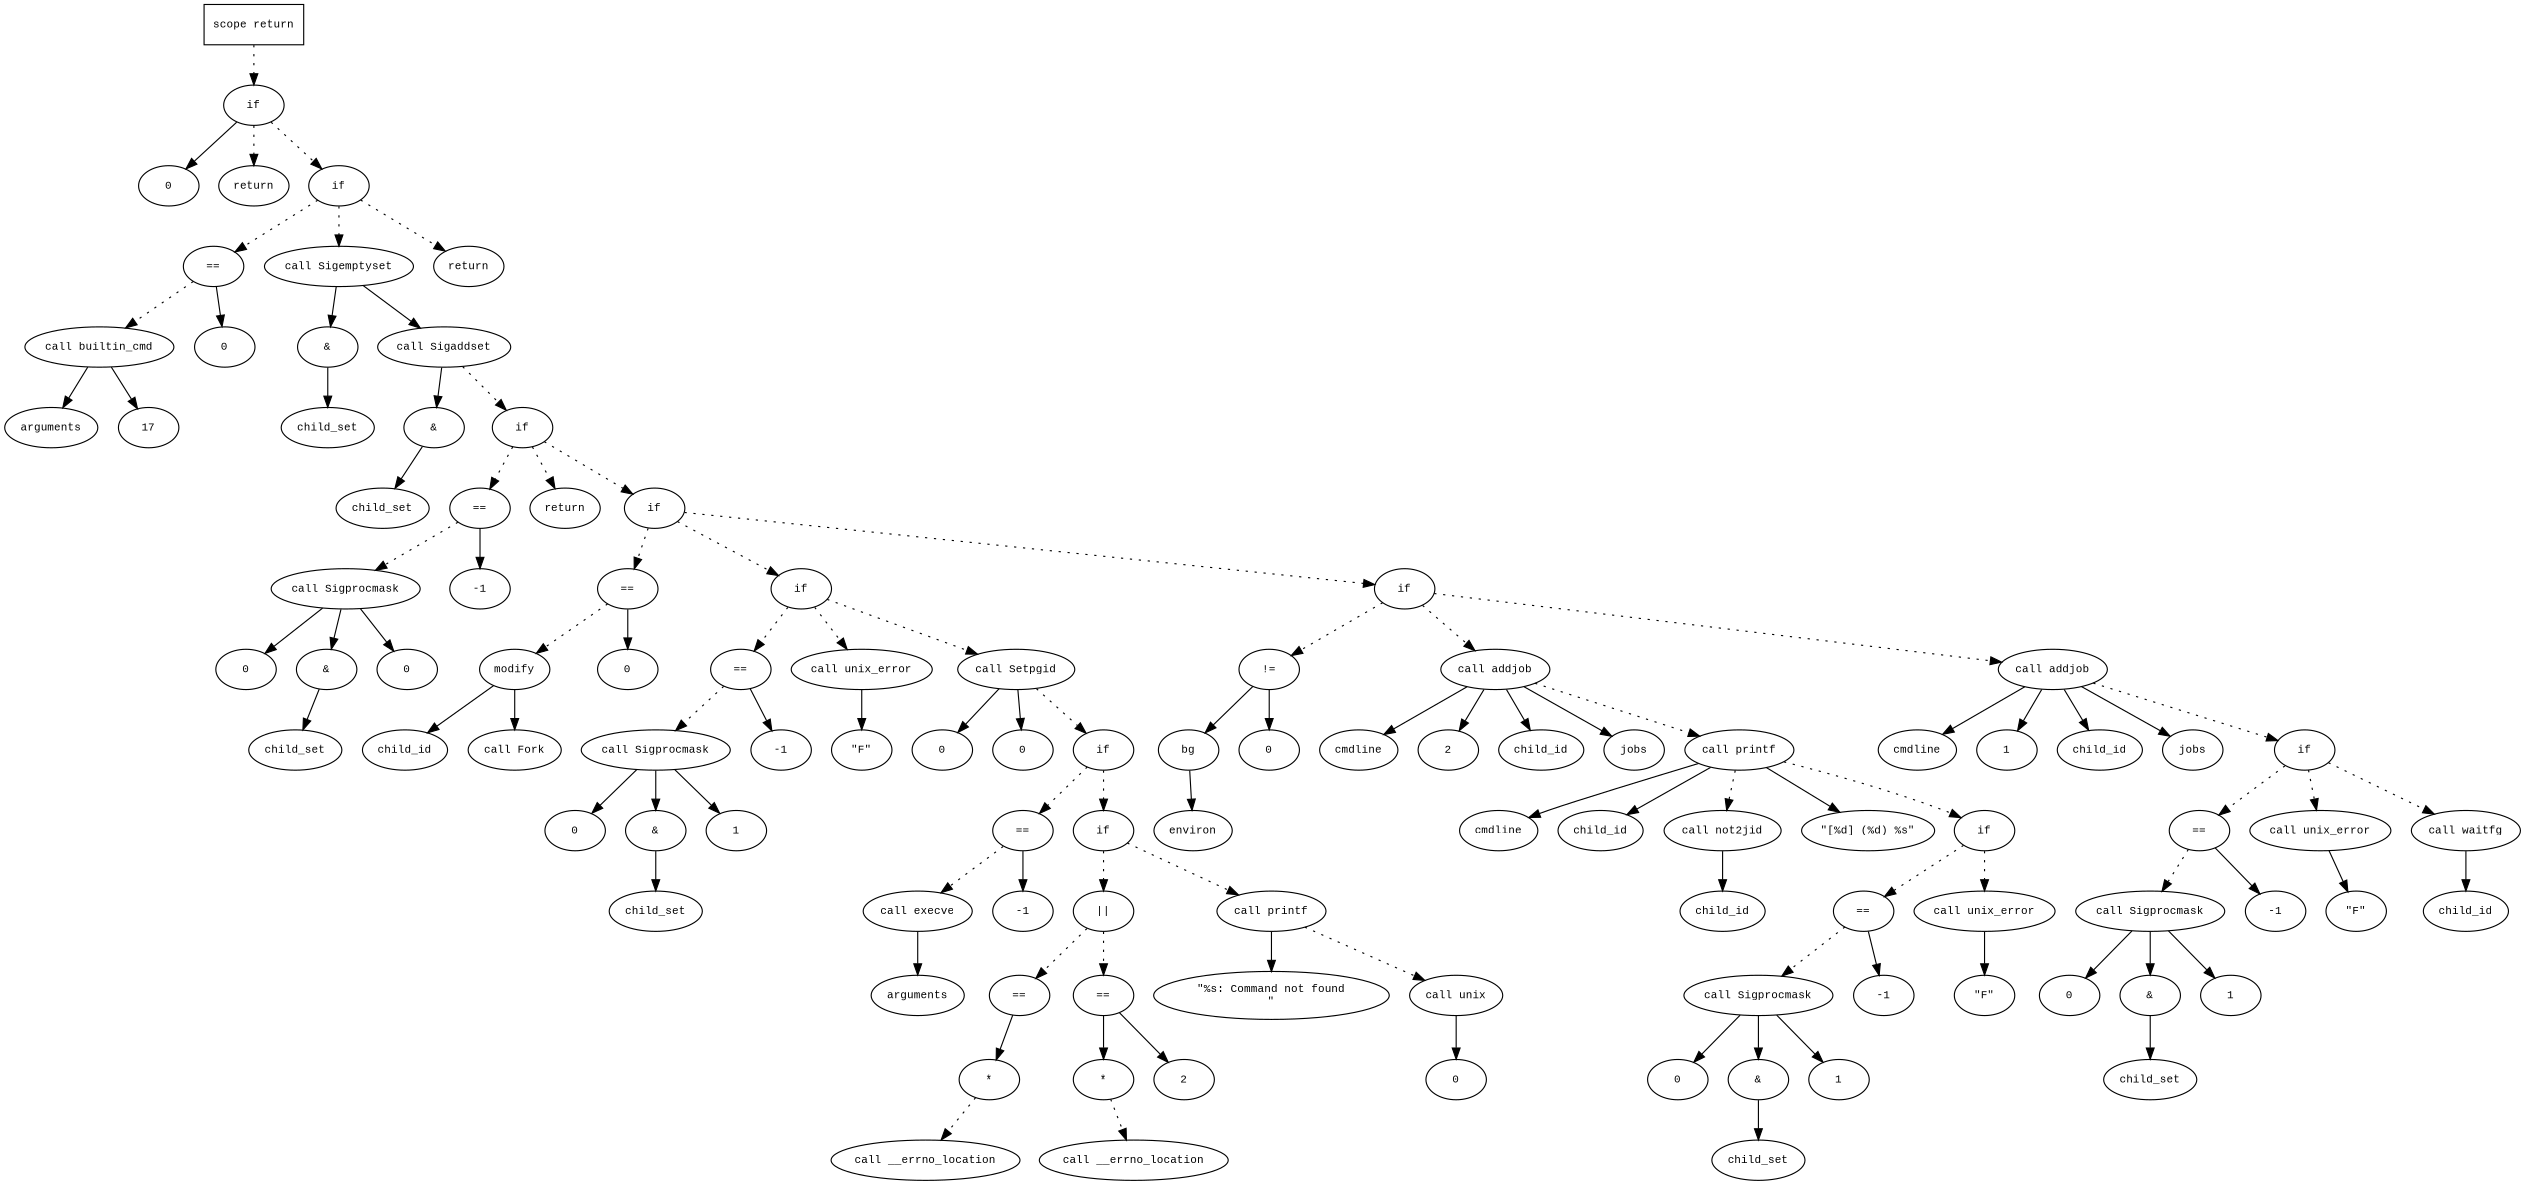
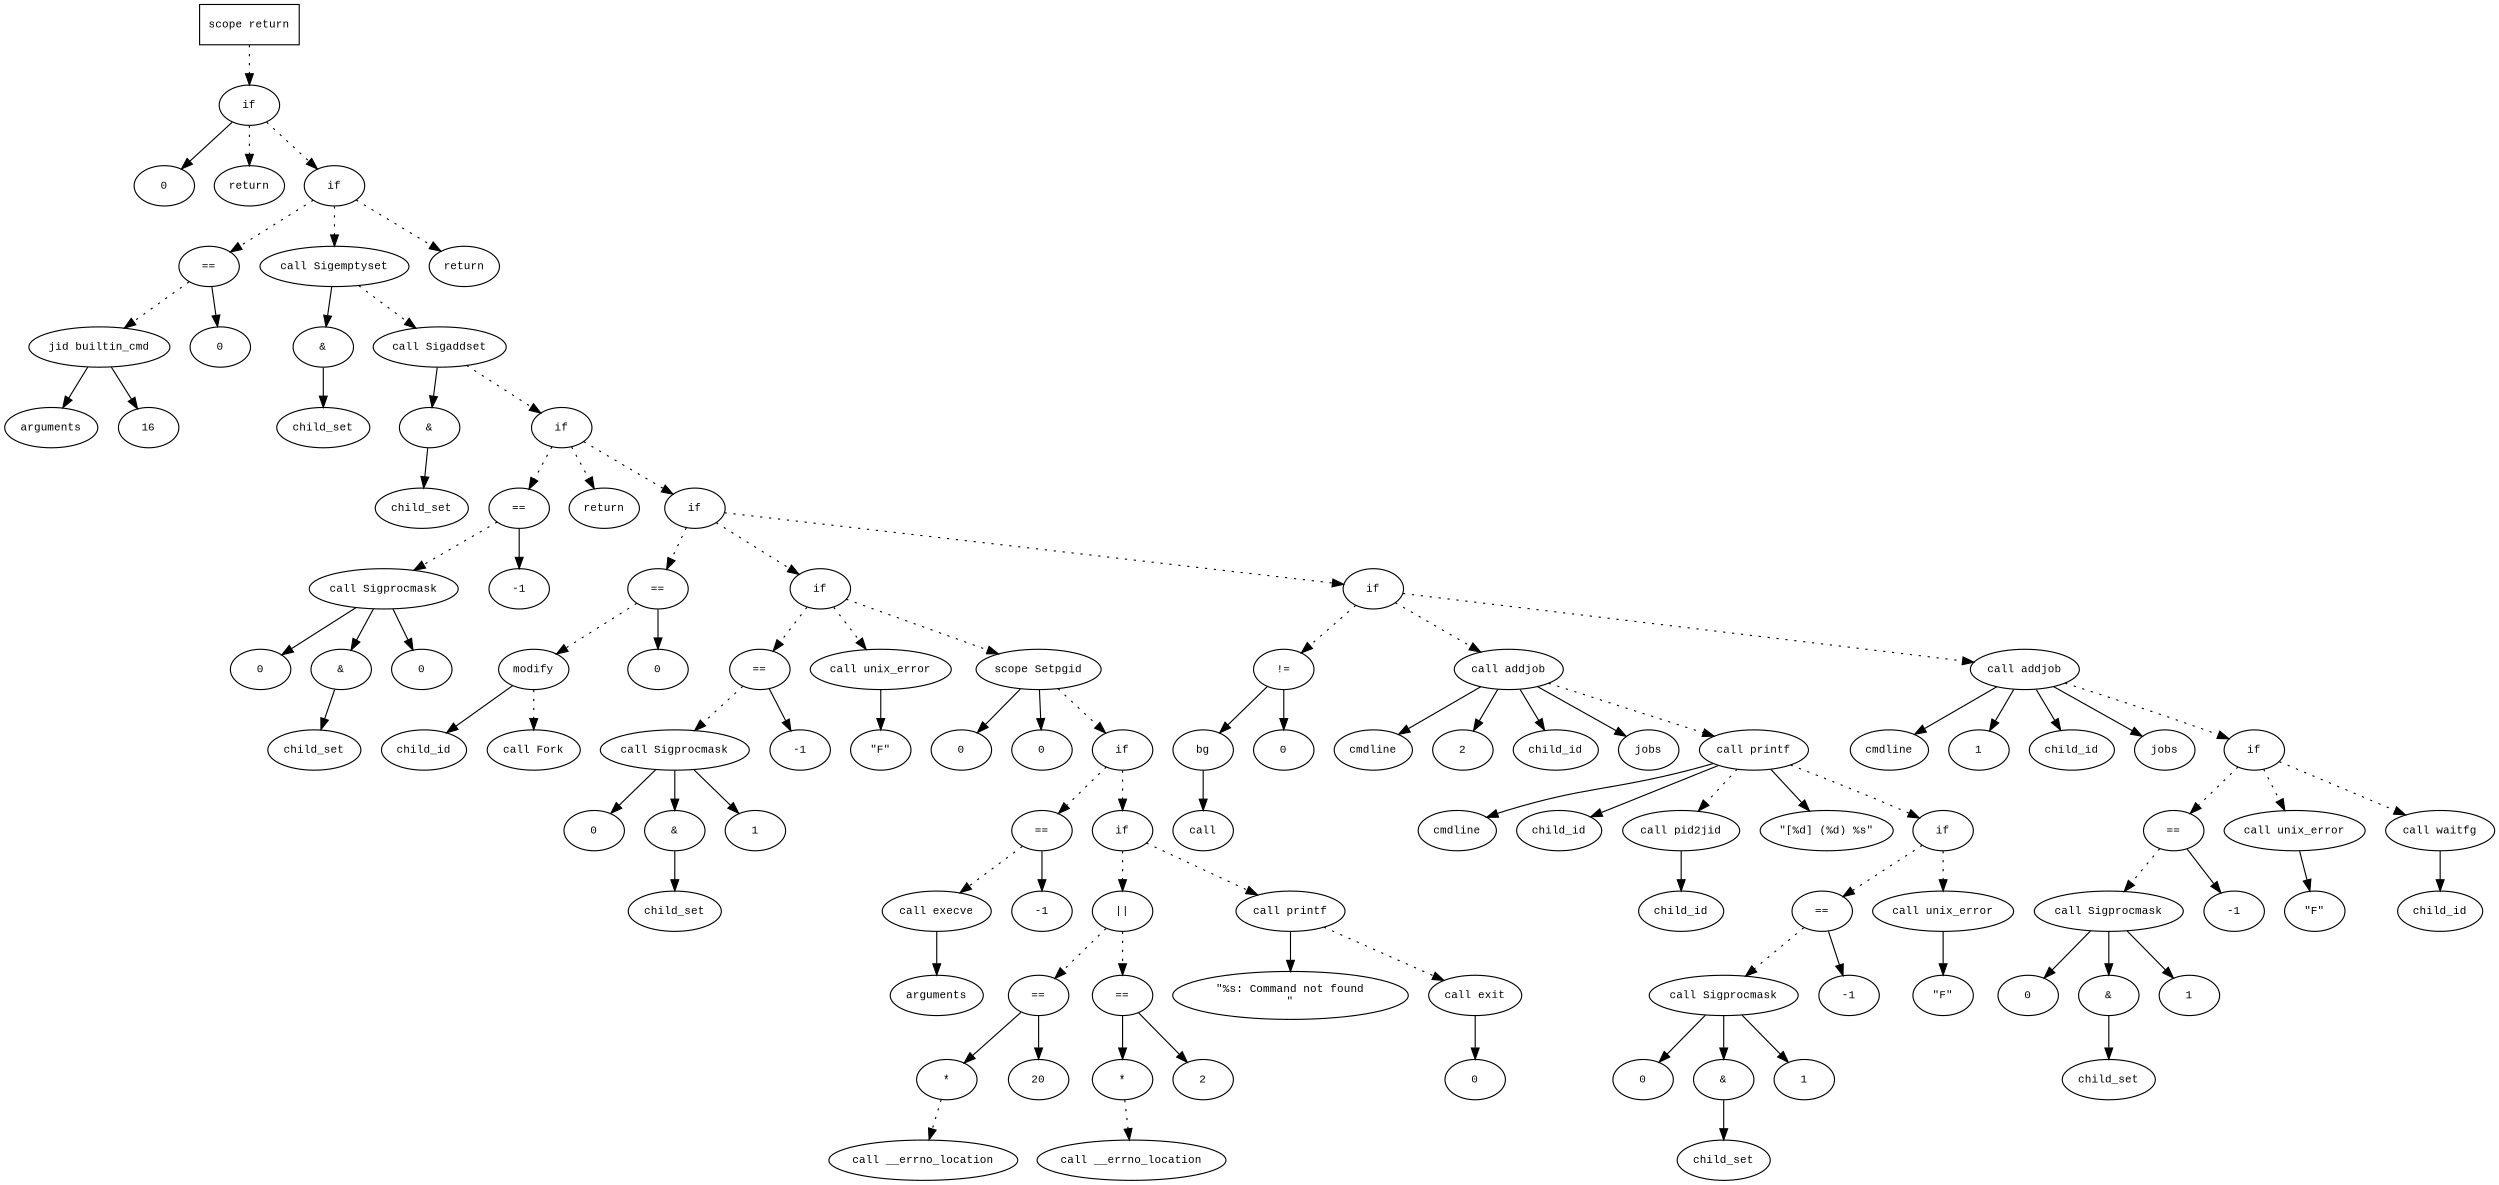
edge "call Sigemptyset" -> "call Sigaddset": style solid -> dotted
node "call builtin_cmd": label "call builtin_cmd" -> "jid builtin_cmd"
node "17": label "17" -> "16"
node "call Setpgid": label "call Setpgid" -> "scope Setpgid"
edge "modify" -> "call Fork": style solid -> dotted
node "environ": label "environ" -> "call"
node "call not2jid": label "call not2jid" -> "call pid2jid"
node "call unix": label "call unix" -> "call exit"
node "20": added
